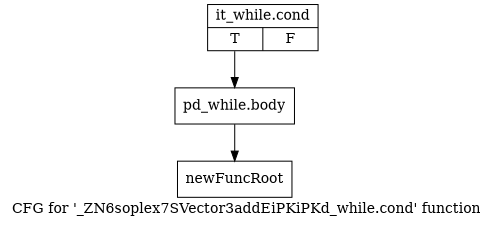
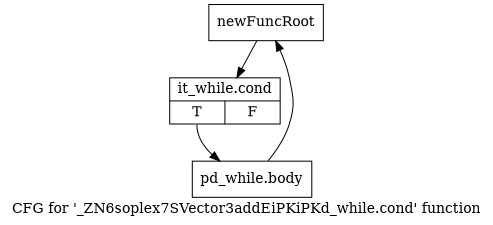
edge "newFuncRoot" -> "it_while.cond": added
